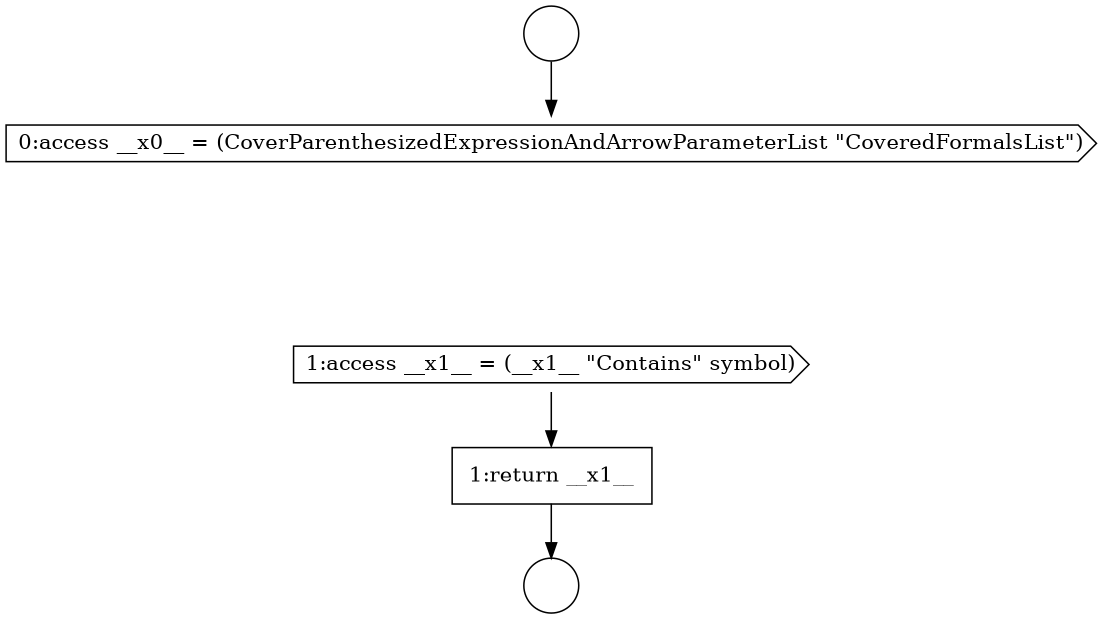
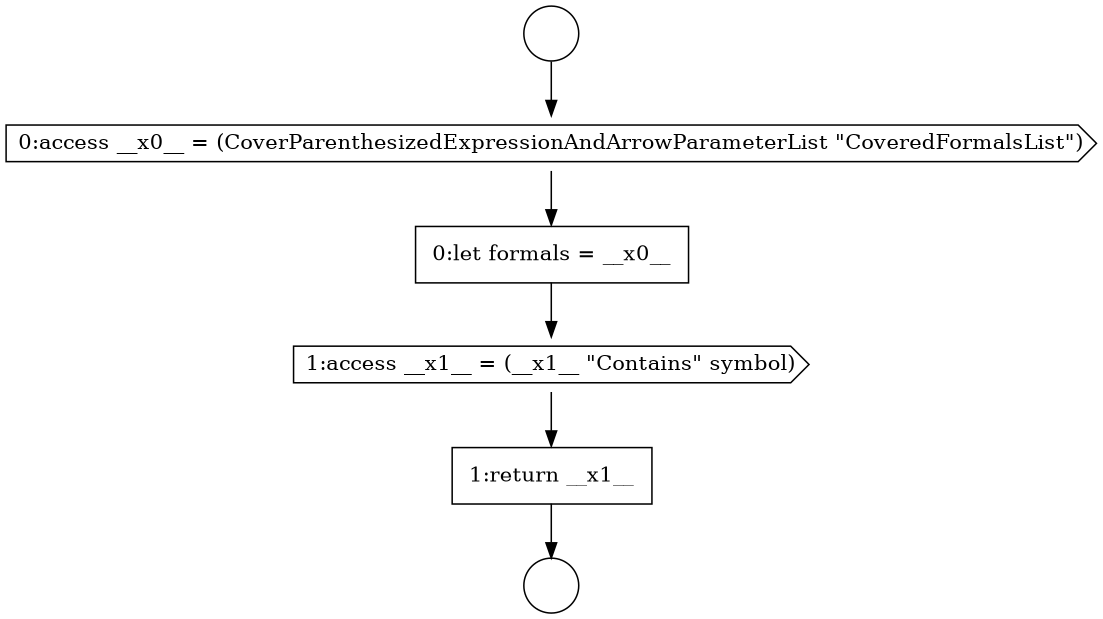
node "0:let formals = __x0__": added
